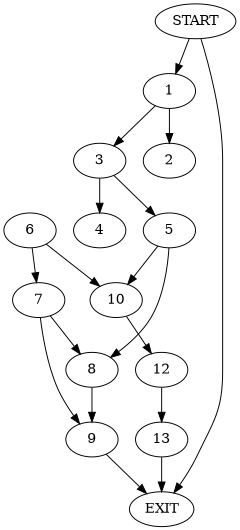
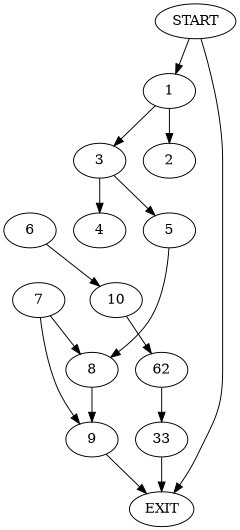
edge "6" -> "7": removed
edge "5" -> "10": removed
node "12": label "12" -> "62"
node "13": label "13" -> "33"
